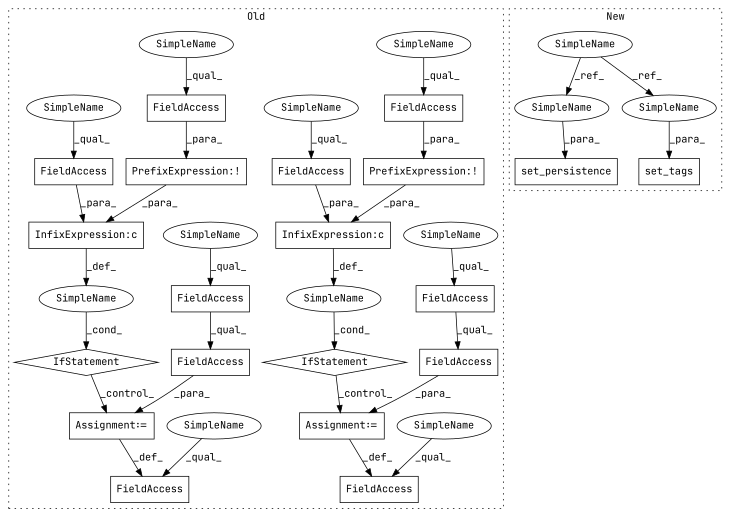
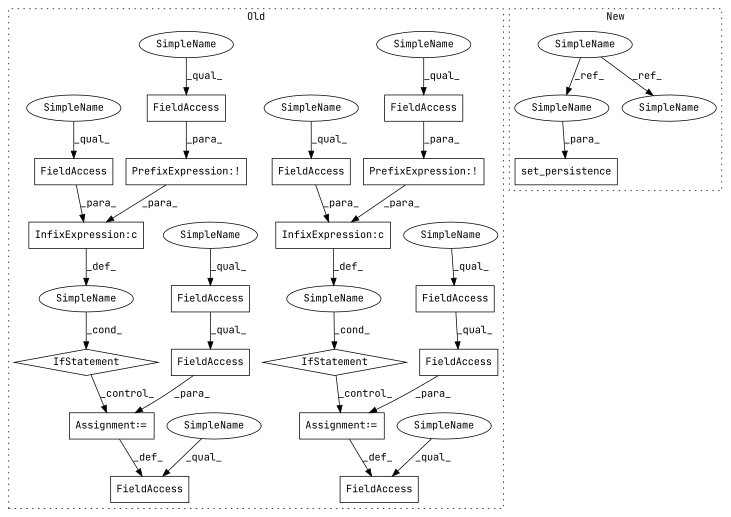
node "set_tags": removed
